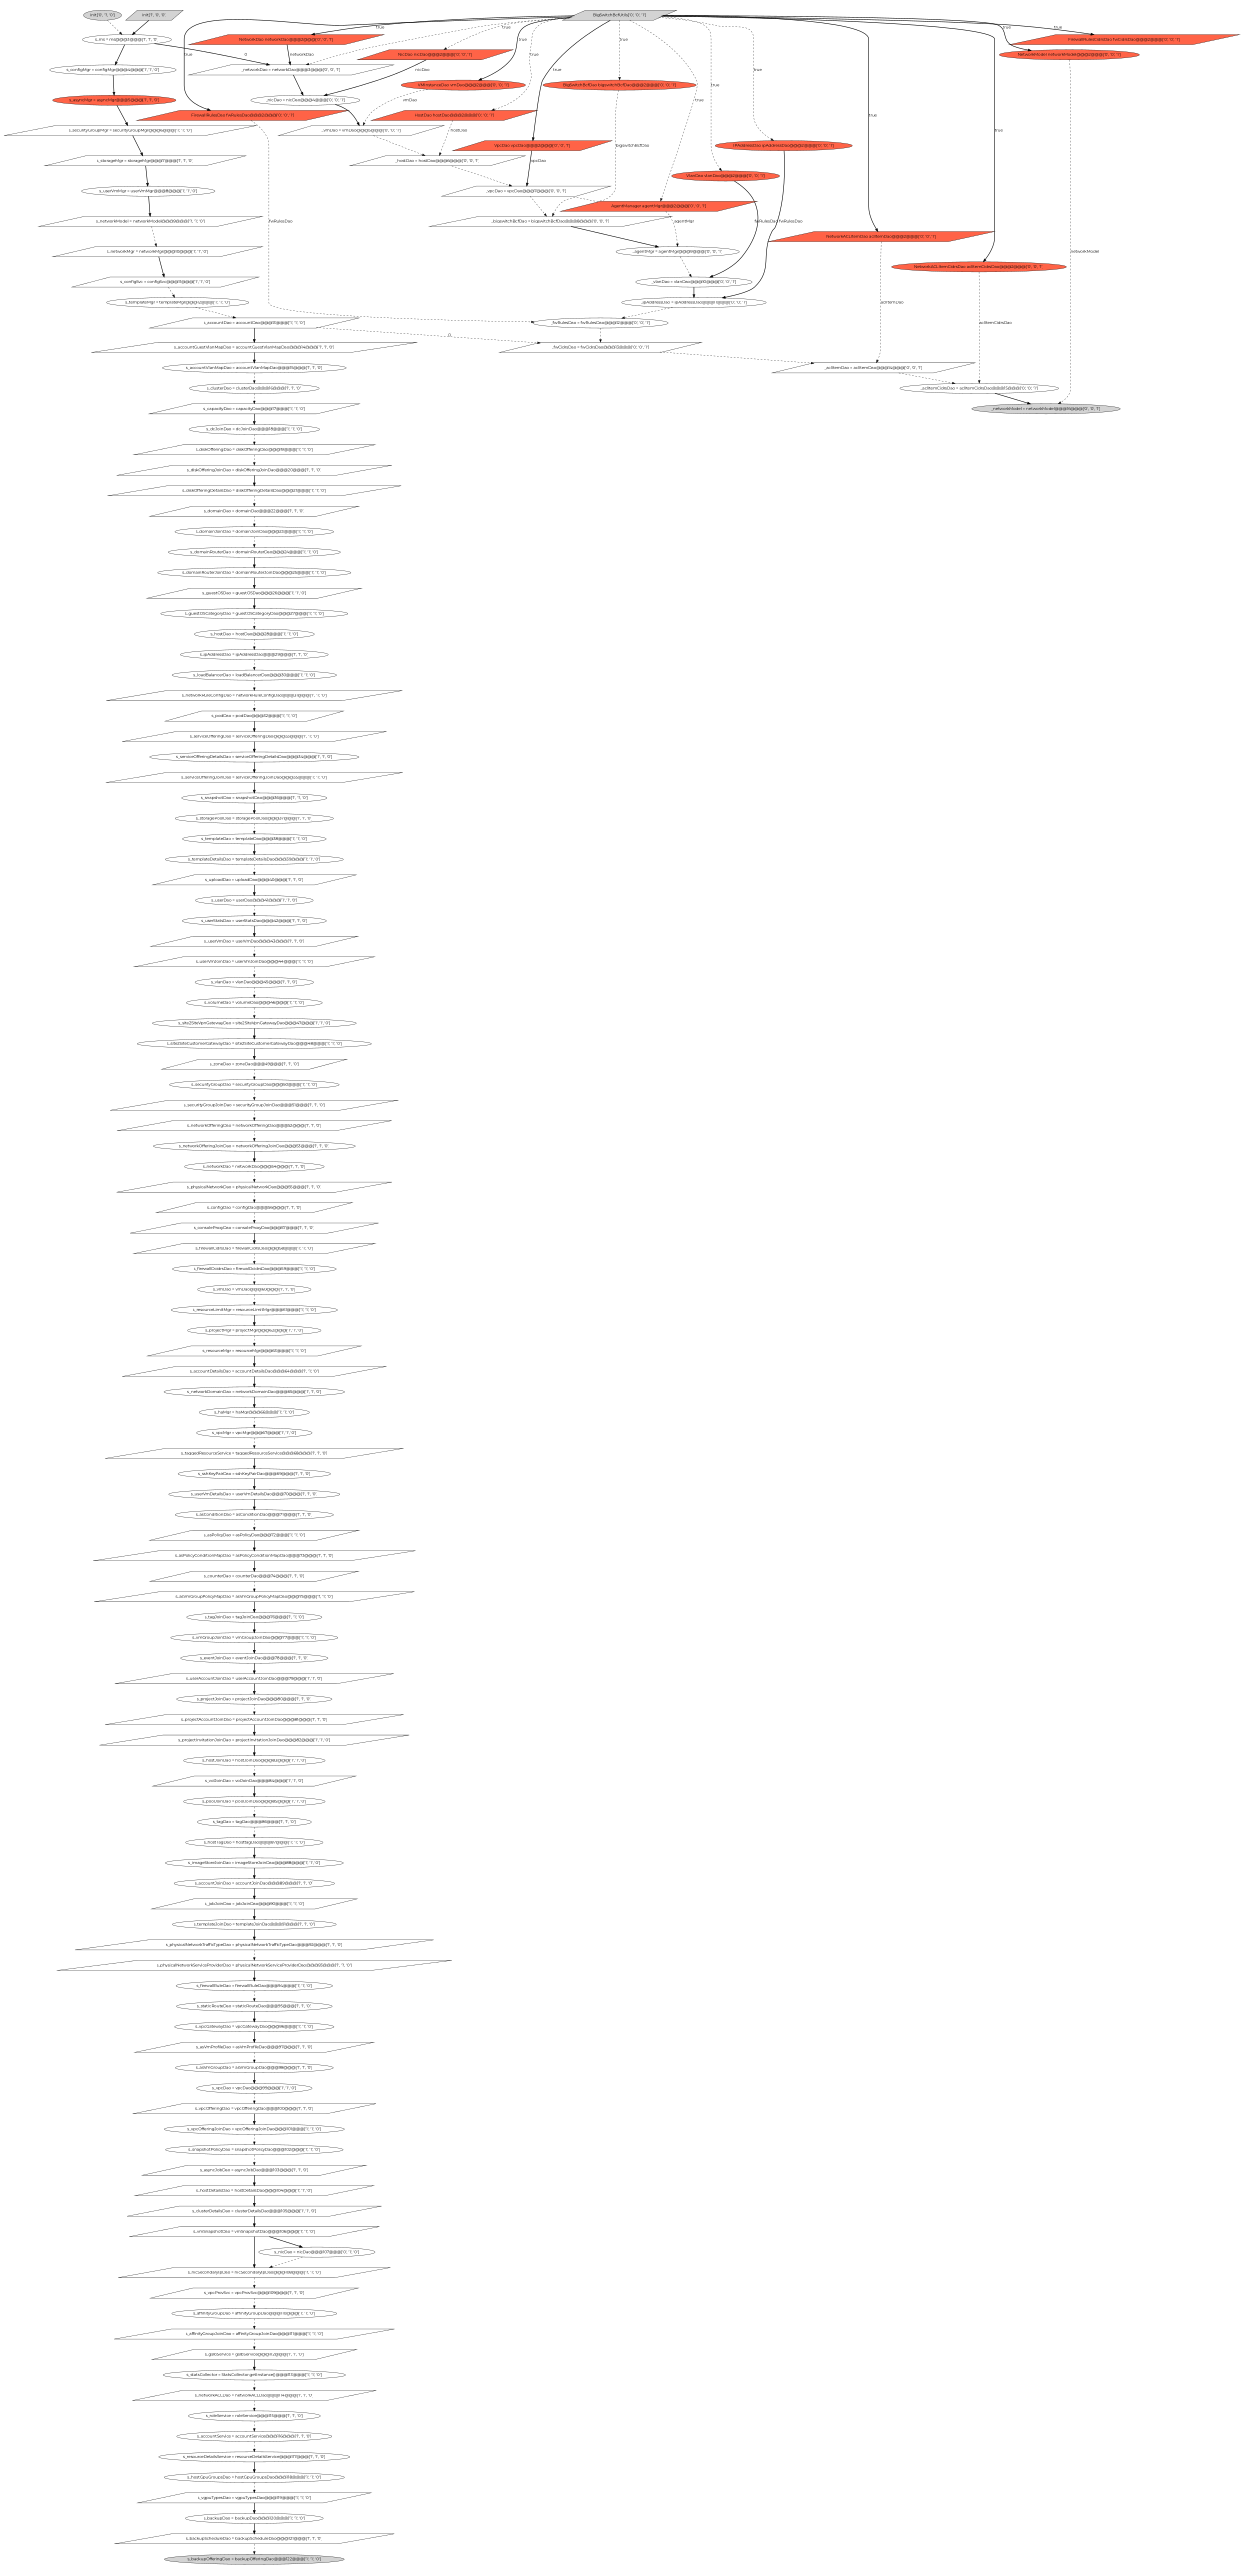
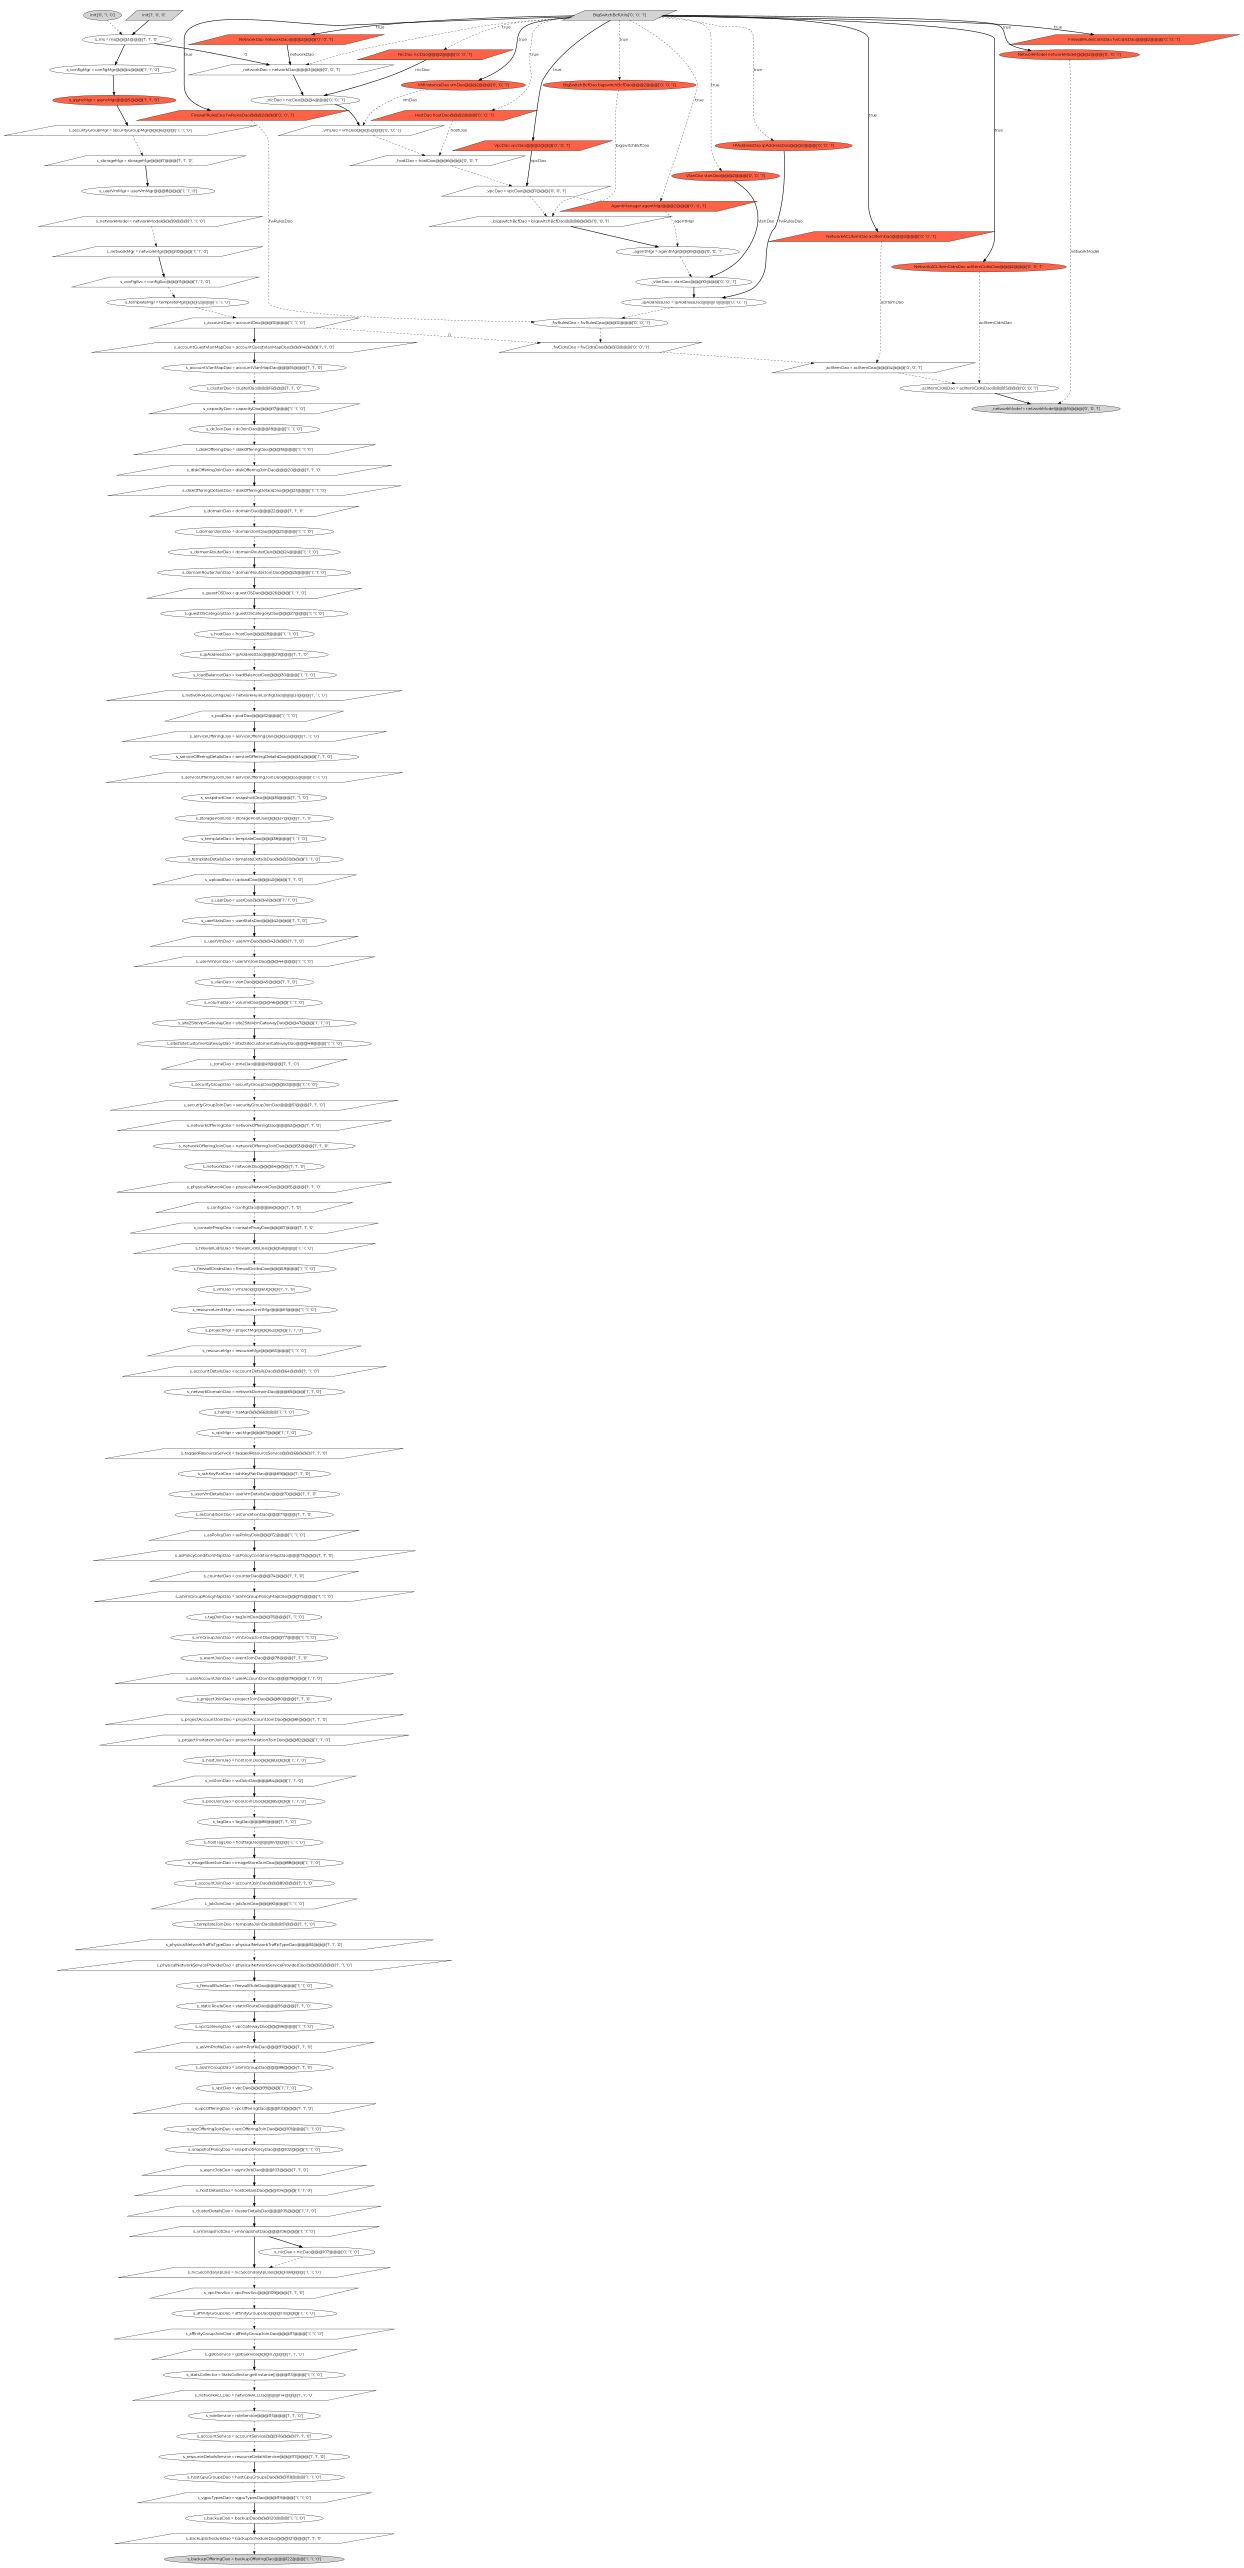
edge "s_securityGroupMgr = securityGroupMgr@@@6@@@['1', '1', '0']" -> "s_storageMgr = storageMgr@@@7@@@['1', '1', '0']": style bold -> dashed
edge "s_userVmMgr = userVmMgr@@@8@@@['1', '1', '0']" -> "s_networkModel = networkModel@@@9@@@['1', '1', '0']": removed
edge "VlanDao vlanDao@@@2@@@['0', '0', '1']" -> "_vlanDao = vlanDao@@@10@@@['0', '0', '1']": label "fwRulesDao" -> "vlanDao"
